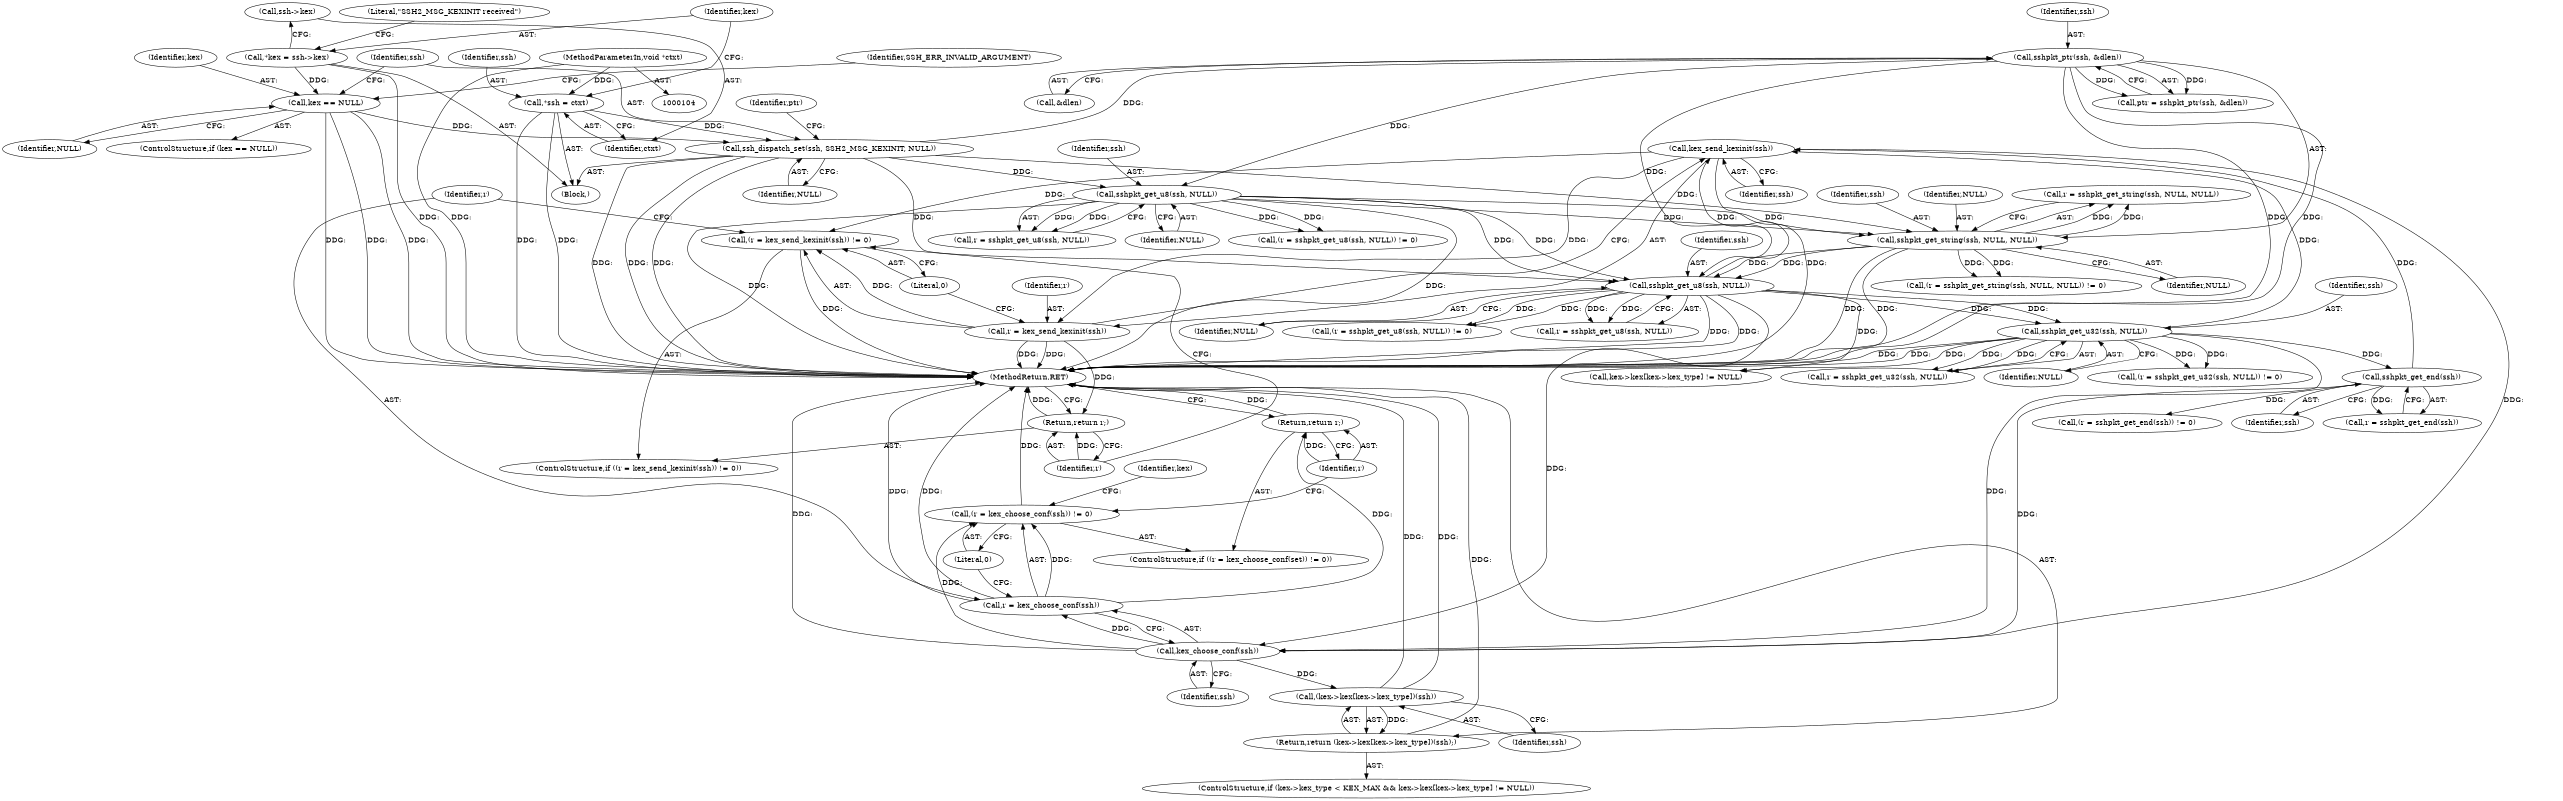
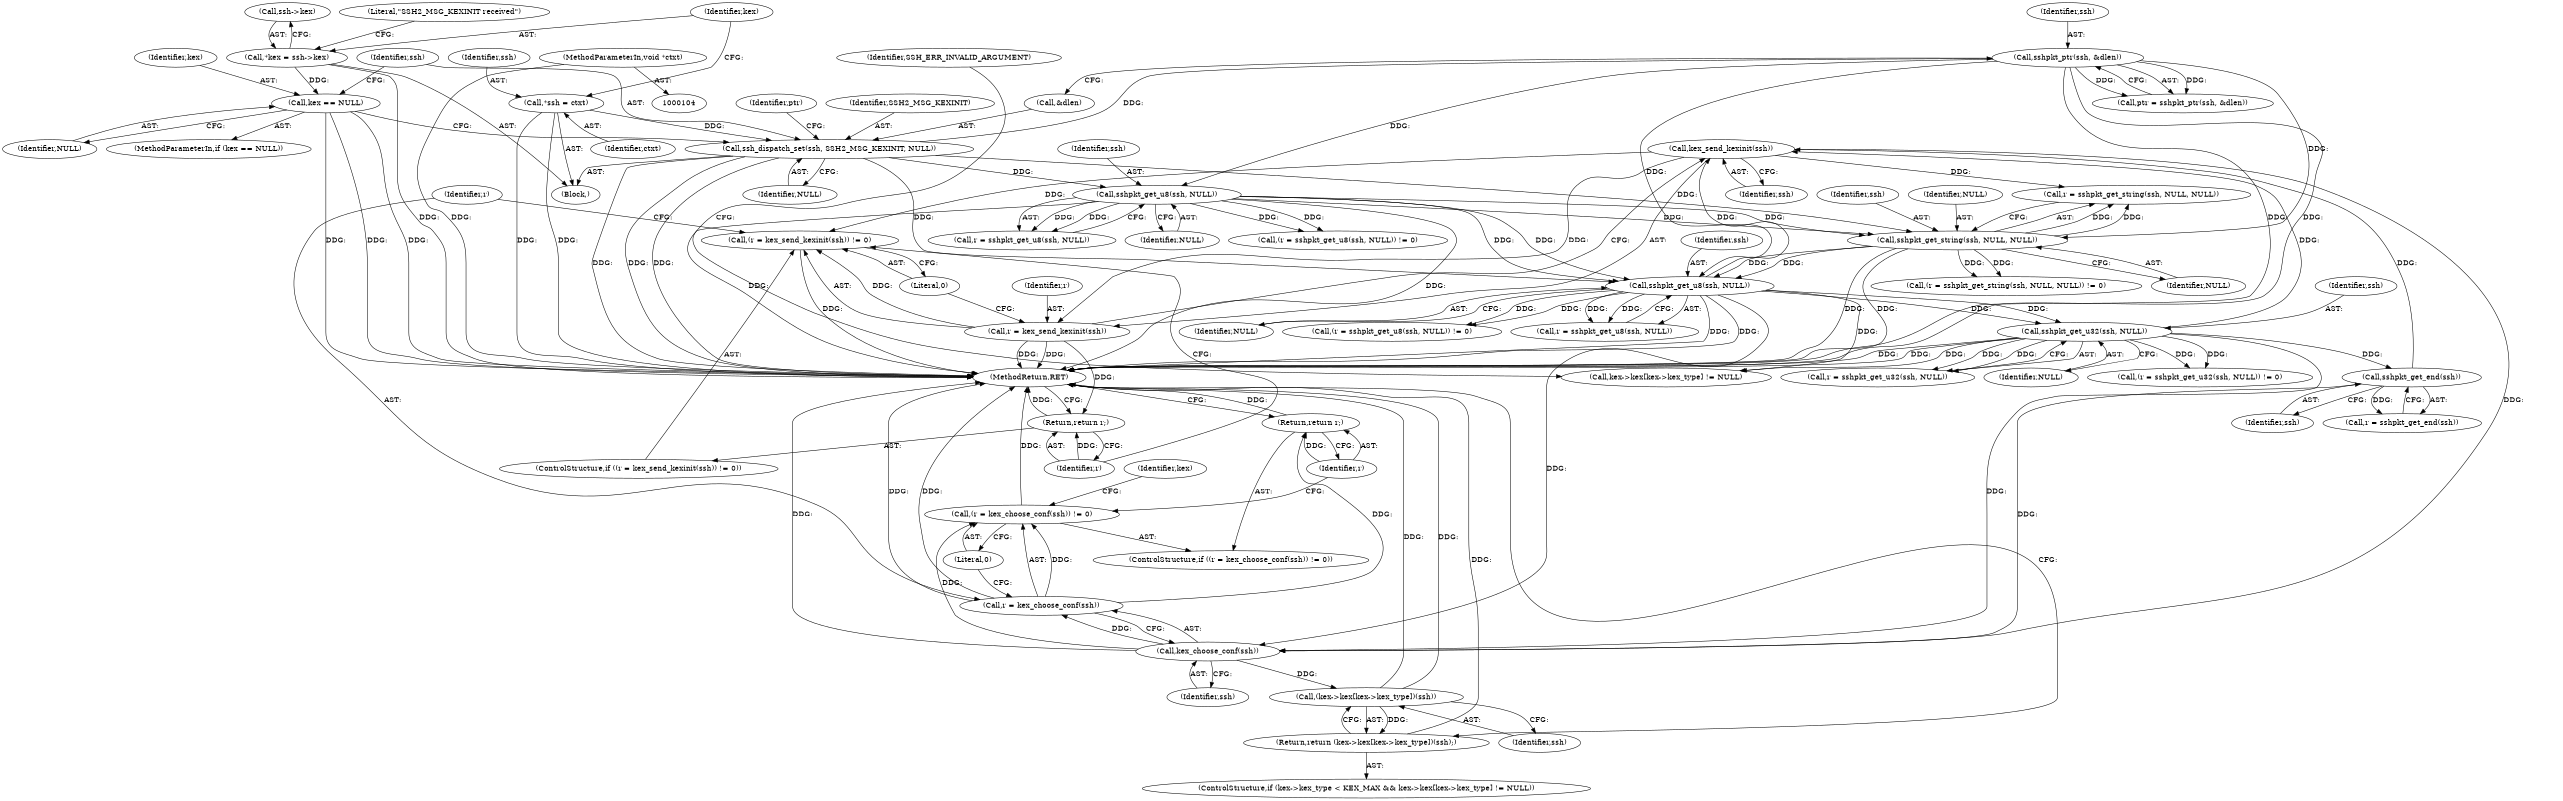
edge "(Call,ssh->kex)" -> "(Identifier,ctxt)": now "(Call,ssh->kex)" -> "(Call,*kex = ssh->kex)"
edge "(Call,&dlen)" -> "(Call,sshpkt_ptr(ssh, &dlen))": now "(Call,&dlen)" -> "(Call,ssh_dispatch_set(ssh, SSH2_MSG_KEXINIT, NULL))"
edge "(Identifier,SSH_ERR_INVALID_ARGUMENT)" -> "(Call,kex == NULL)": now "(Identifier,SSH_ERR_INVALID_ARGUMENT)" -> "(Call,kex->kex[kex->kex_type] != NULL)"
edge "(MethodParameterIn,void *ctxt)" -> "(Call,*ssh = ctxt)": removed, label "DDG:"
node "(Identifier,SSH2_MSG_KEXINIT)": added
edge "(Call,*ssh = ctxt)" -> "(Identifier,ctxt)": removed, label "CFG:"
edge "(Call,kex == NULL)" -> "(Call,ssh_dispatch_set(ssh, SSH2_MSG_KEXINIT, NULL))": label "DDG: " -> "CFG: "
node "(ControlStructure,if (kex == NULL))": label "(ControlStructure,if (kex == NULL))" -> "(MethodParameterIn,if (kex == NULL))"
edge "(Call,sshpkt_ptr(ssh, &dlen))" -> "(Call,sshpkt_get_string(ssh, NULL, NULL))": label "AST: " -> "DDG: "
edge "(Call,(r = kex_send_kexinit(ssh)) != 0)" -> "(ControlStructure,if ((r = kex_send_kexinit(ssh)) != 0))": reversed
edge "(Call,kex_send_kexinit(ssh))" -> "(MethodReturn,RET)": now "(Call,kex_send_kexinit(ssh))" -> "(Call,r = sshpkt_get_string(ssh, NULL, NULL))"
node "(Call,(r = sshpkt_get_end(ssh)) != 0)": removed
node "(ControlStructure,if ((r = kex_choose_conf(set)) != 0))": label "(ControlStructure,if ((r = kex_choose_conf(set)) != 0))" -> "(ControlStructure,if ((r = kex_choose_conf(ssh)) != 0))"
edge "(MethodReturn,RET)" -> "(Return,return (kex->kex[kex->kex_type])(ssh);)": label "AST: " -> "CFG: "
edge "(Return,return (kex->kex[kex->kex_type])(ssh);)" -> "(Call,(kex->kex[kex->kex_type])(ssh))": label "AST: " -> "CFG: "
